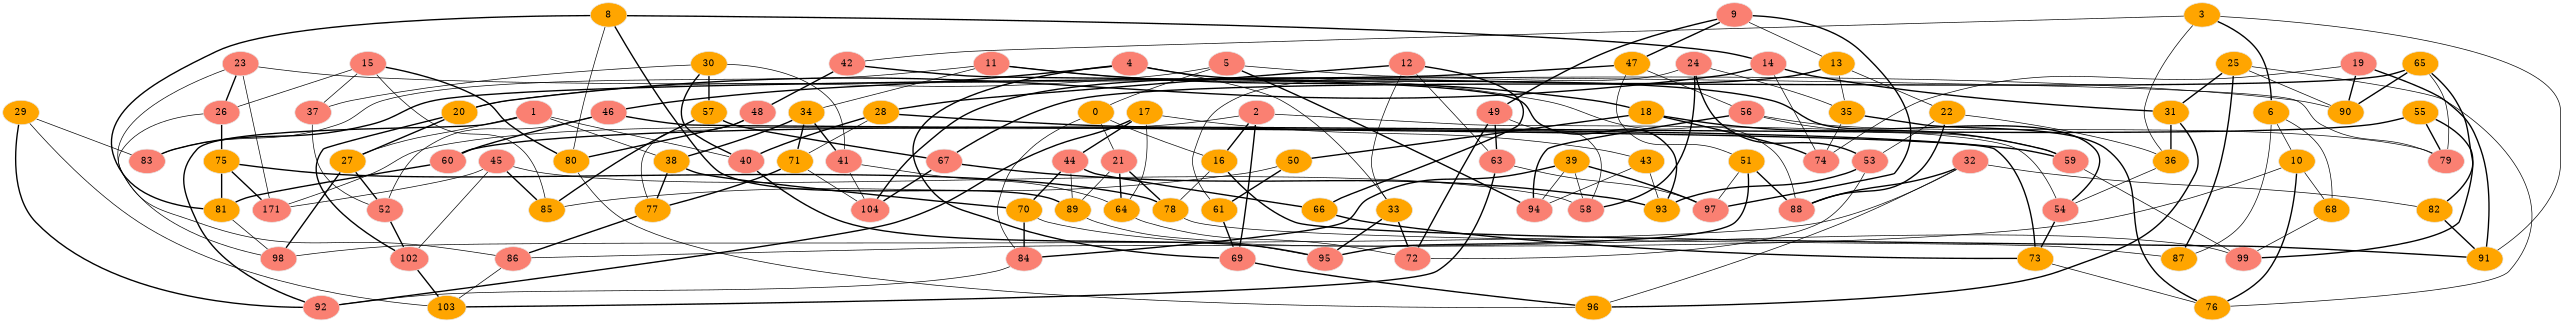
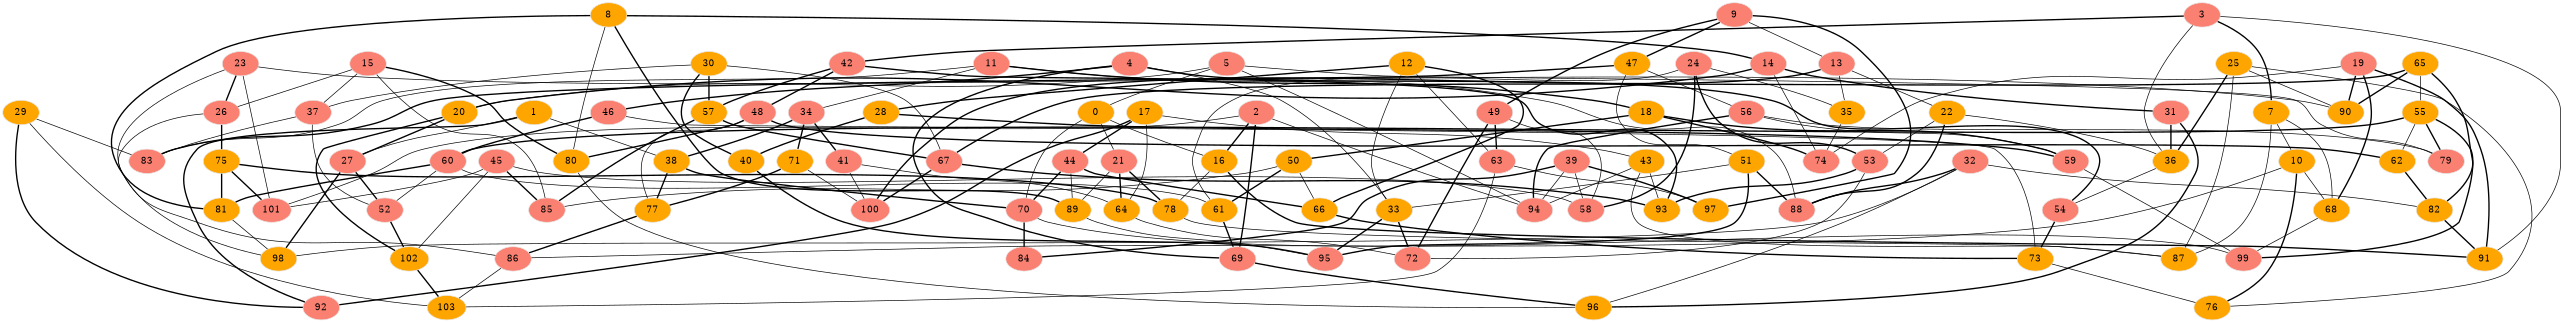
node "3": fillcolor orange -> salmon
edge "3" -- "42": style solid -> bold
node "12": fillcolor salmon -> orange
node "13": fillcolor orange -> salmon
edge "30" -- "41": now "30" -- "67"
edge "42" -- "57": added
edge "25" -- "31": now "25" -- "36"
edge "65" -- "79": now "65" -- "55"
node "1": fillcolor salmon -> orange
node "34": fillcolor orange -> salmon
node "31": fillcolor orange -> salmon
node "6": label "6" -> "7"
edge "2" -- "54": now "2" -- "94"
edge "46" -- "52": now "60" -- "52"
edge "46" -- "73": style bold -> solid
edge "37" -- "83": added
edge "19" -- "68": added
edge "28" -- "71": removed
edge "5" -- "94": style bold -> solid
edge "35" -- "76": removed
edge "1" -- "40": removed
edge "0" -- "84": now "0" -- "70"
node "27": fillcolor orange -> salmon
node "40": fillcolor salmon -> orange
node "39": fillcolor orange -> salmon
node "62": added
edge "25" -- "87": style bold -> solid
edge "51" -- "97": now "51" -- "33"
edge "50" -- "66": added
edge "60" -- "61": added
node "171": label "171" -> "101"
node "85": fillcolor orange -> salmon
node "104": label "104" -> "100"
node "70": fillcolor orange -> salmon
node "97": fillcolor salmon -> orange
edge "43" -- "87": added
node "98": fillcolor salmon -> orange
node "102": fillcolor salmon -> orange
edge "84" -- "92": removed
edge "63" -- "103": style bold -> solid
